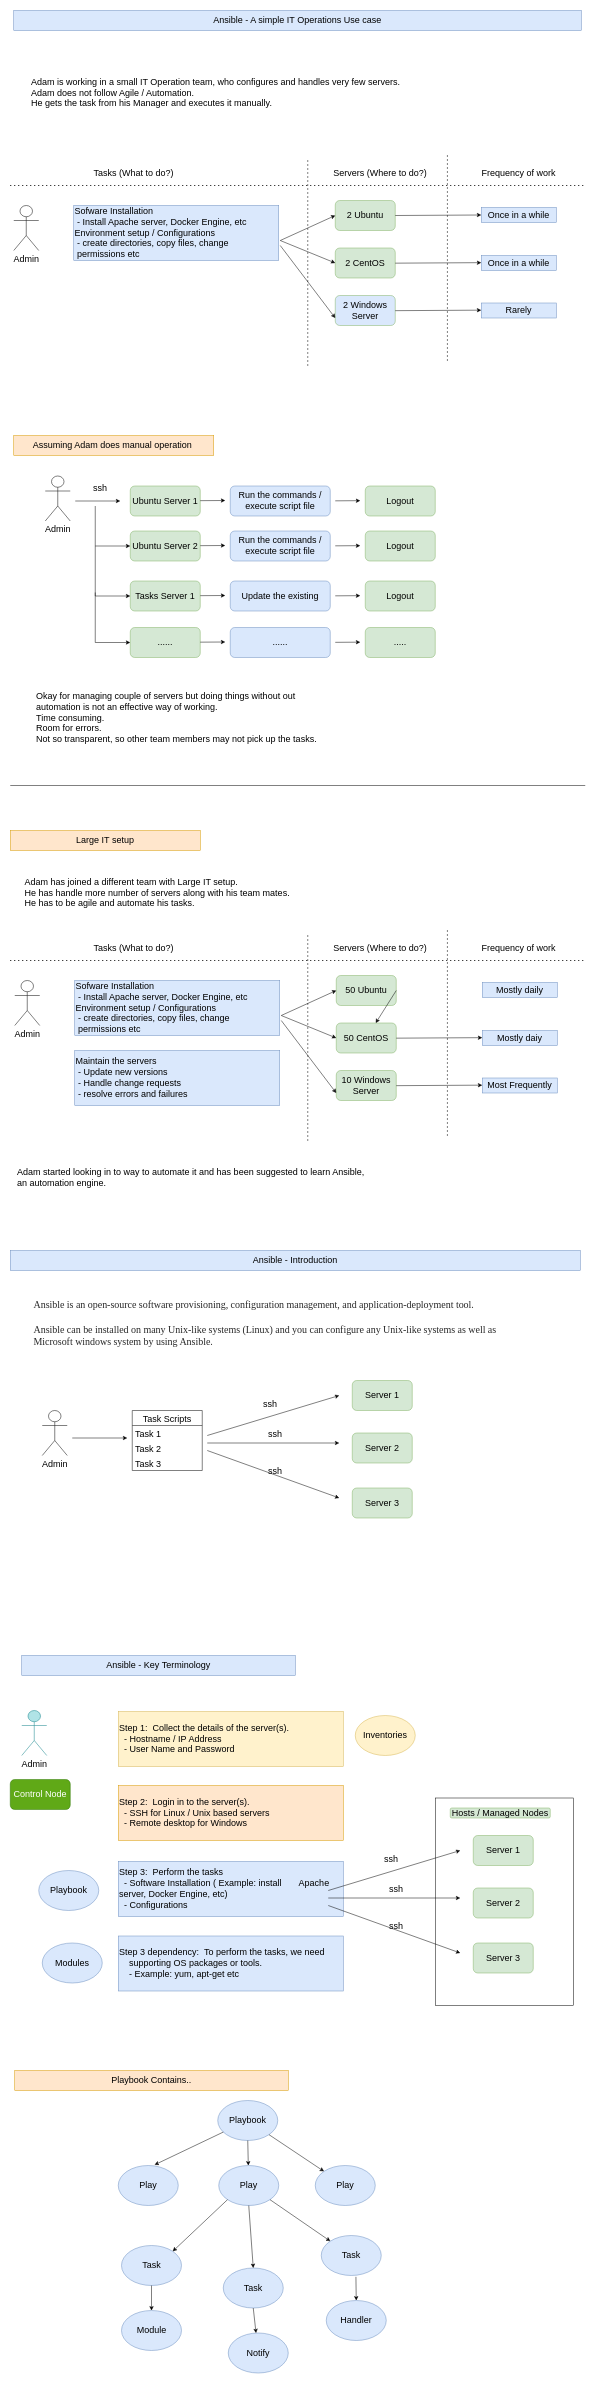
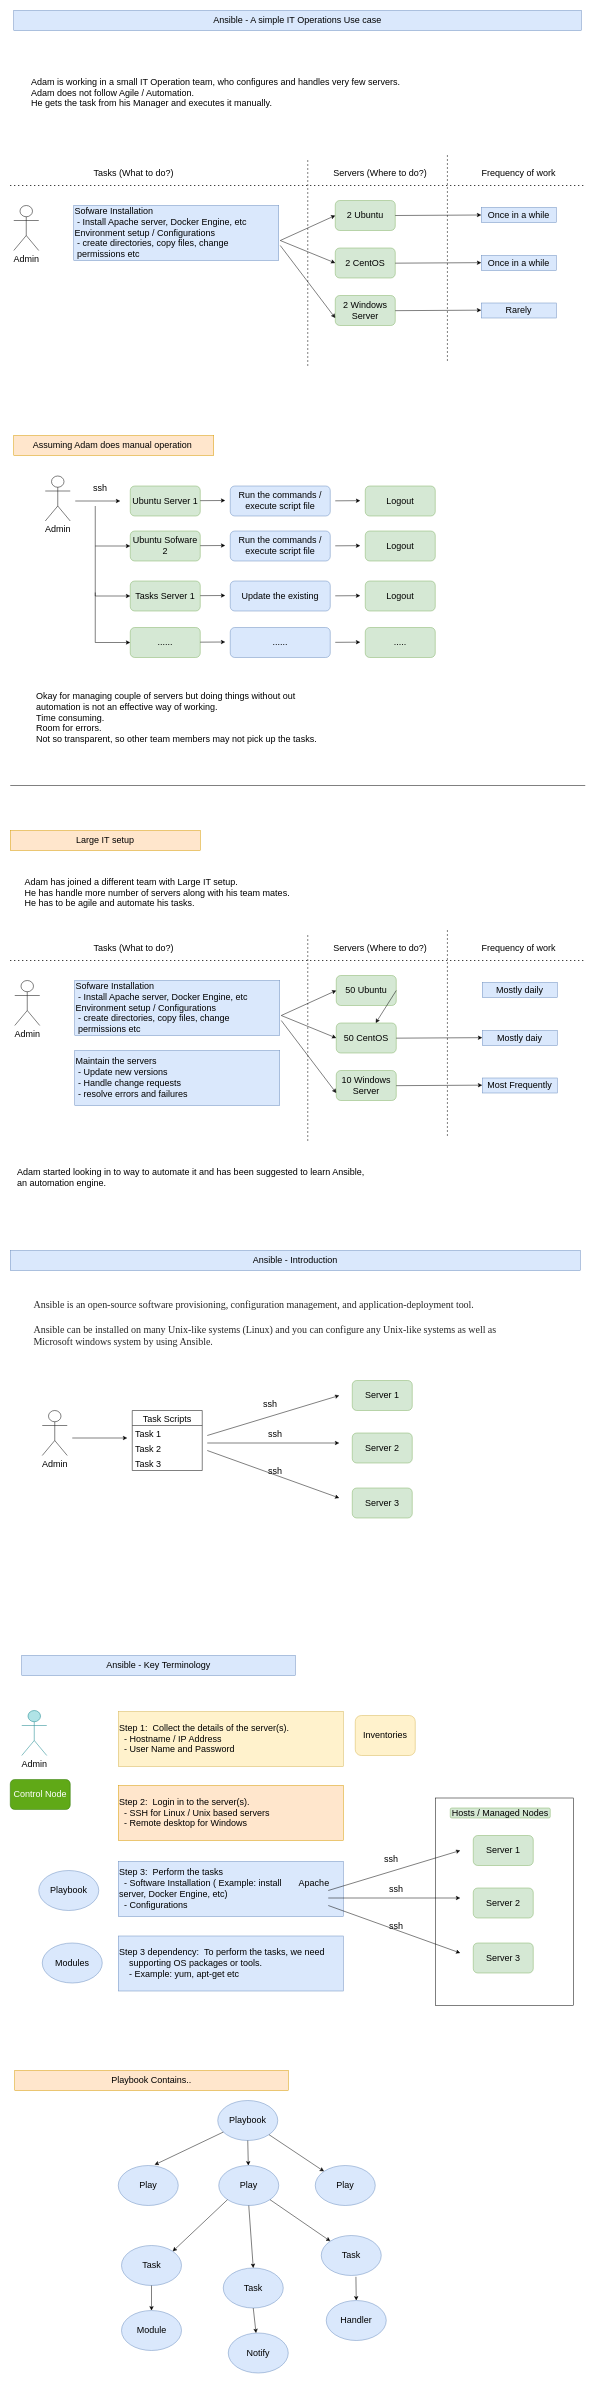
node "2 Windows Server": fillcolor #dae8fc -> #d5e8d4
node "Ubuntu Server 2": label "Ubuntu Server 2" -> "Ubuntu Sofware 2"
node "Inventories": shape ellipse -> rounded rectangle
